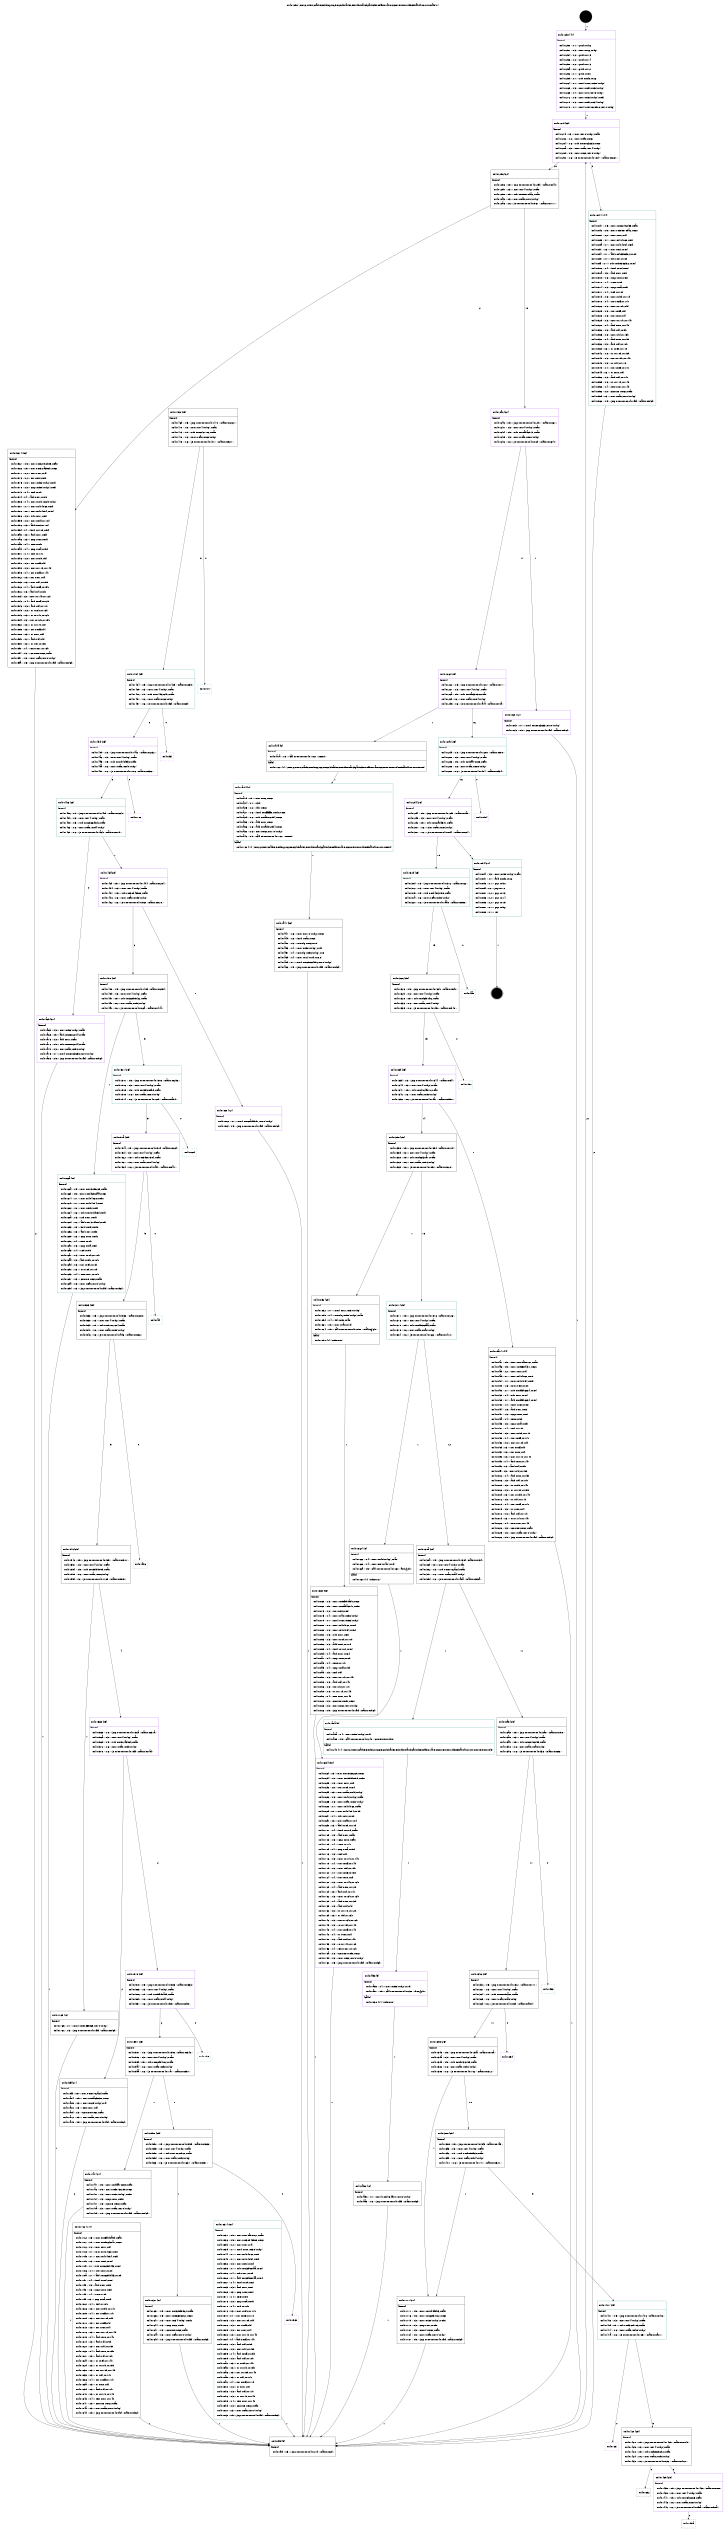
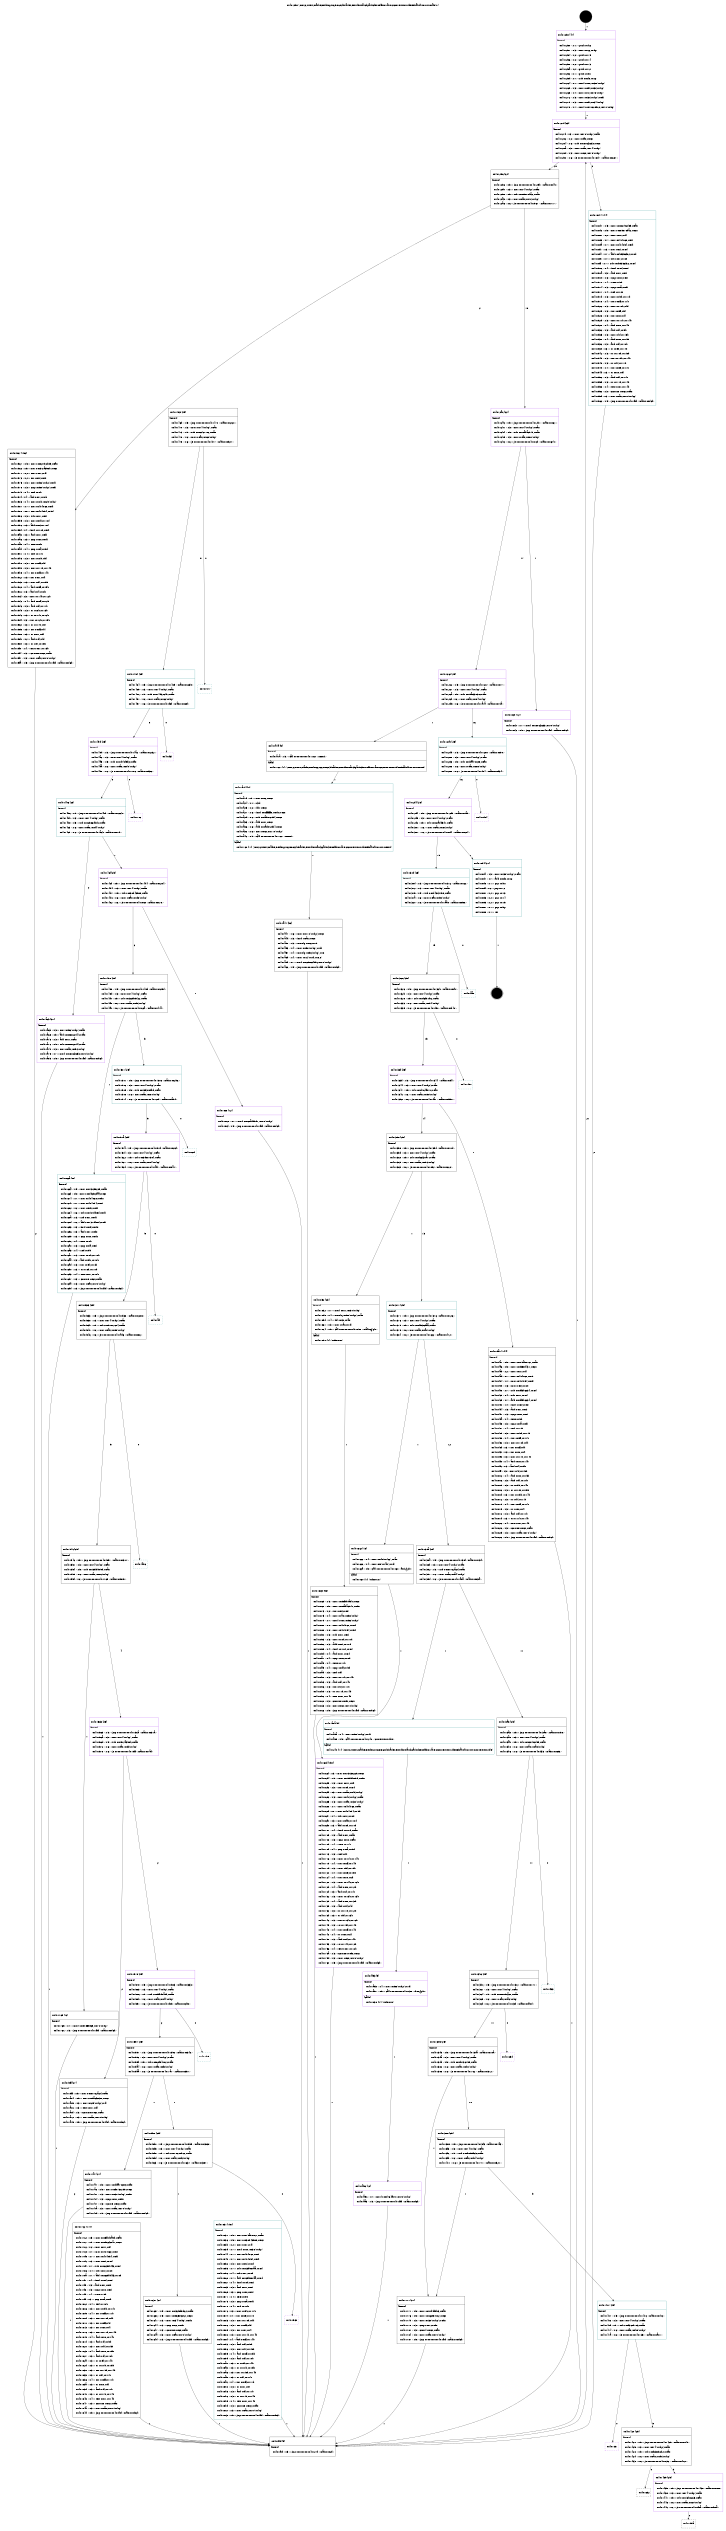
node "0x401a9c [12]": color black -> purple
